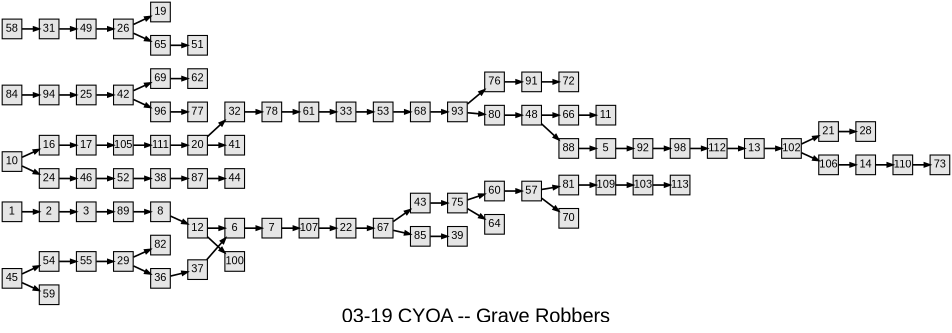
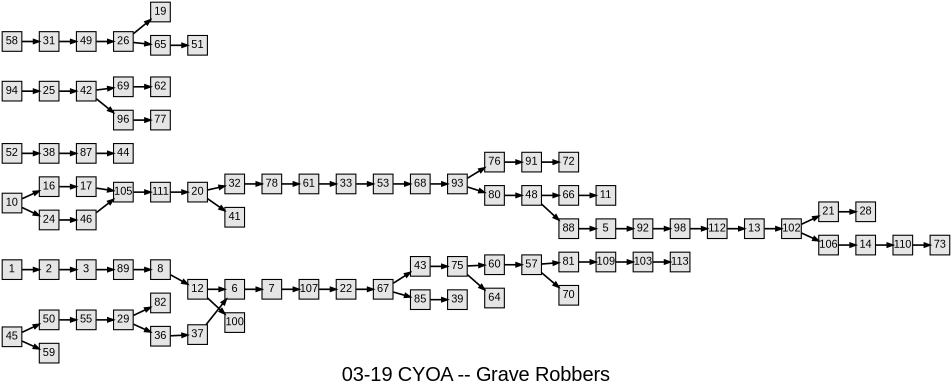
node "84": removed
edge "46" -> "52": now "46" -> "105"
node "54": label "54" -> "50"
